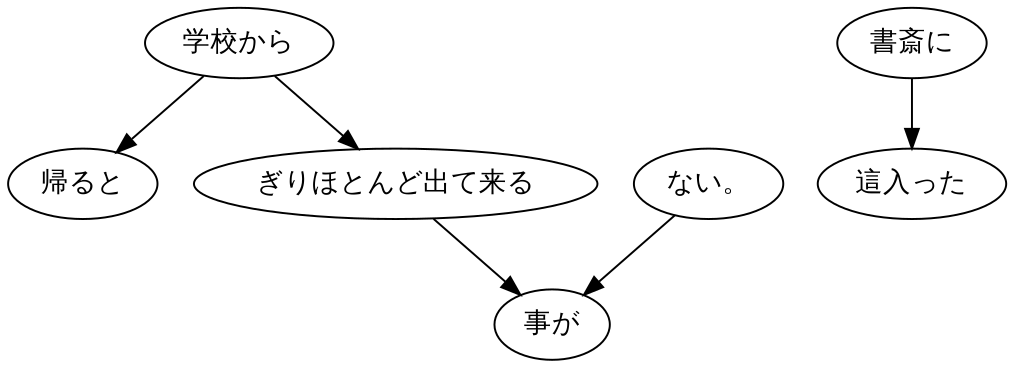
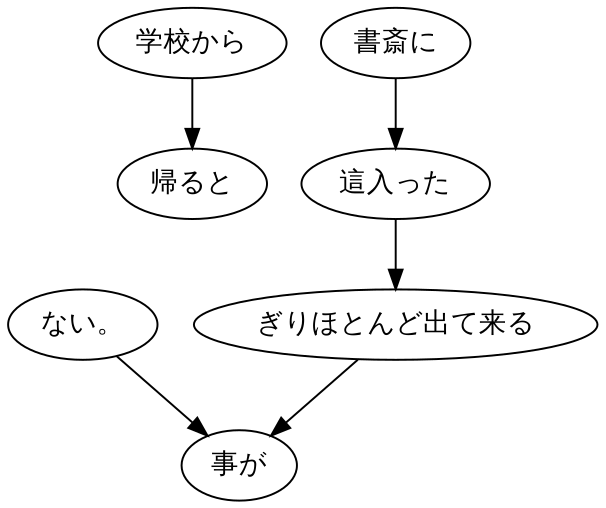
edge "学校から" -> "ぎりほとんど出て来る": now "這入った" -> "ぎりほとんど出て来る"
